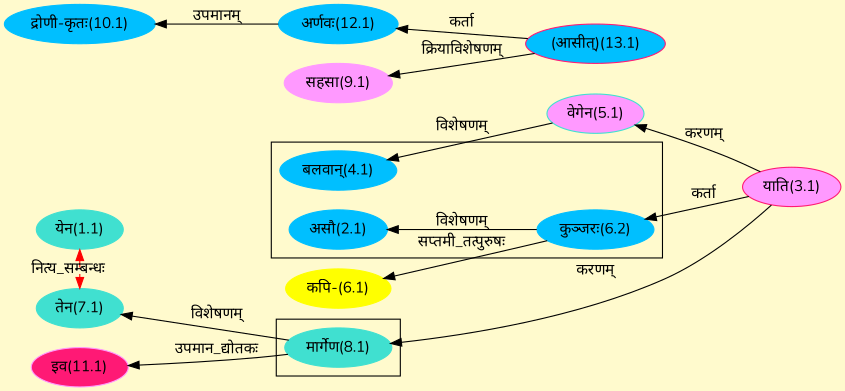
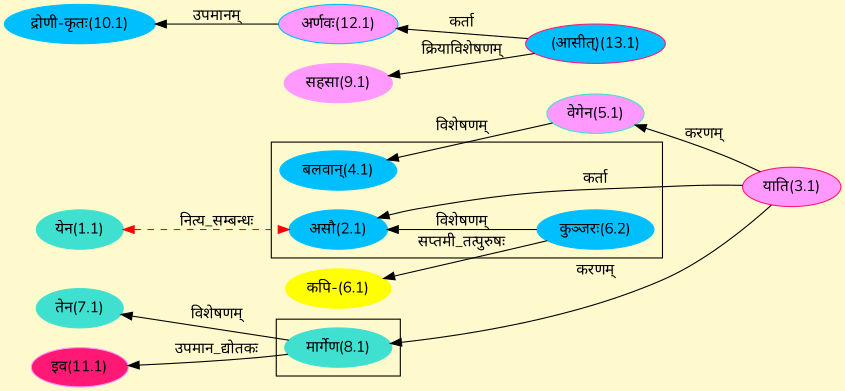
node "अर्णवः(12.1)": fillcolor #00bfff -> #ff99ff
edge "याति(3.1)" -> "कुञ्जरः(6.2)": now "याति(3.1)" -> "असौ(2.1)"
edge "येन(1.1)" -- "तेन(7.1)": now "येन(1.1)" -- "असौ(2.1)"
